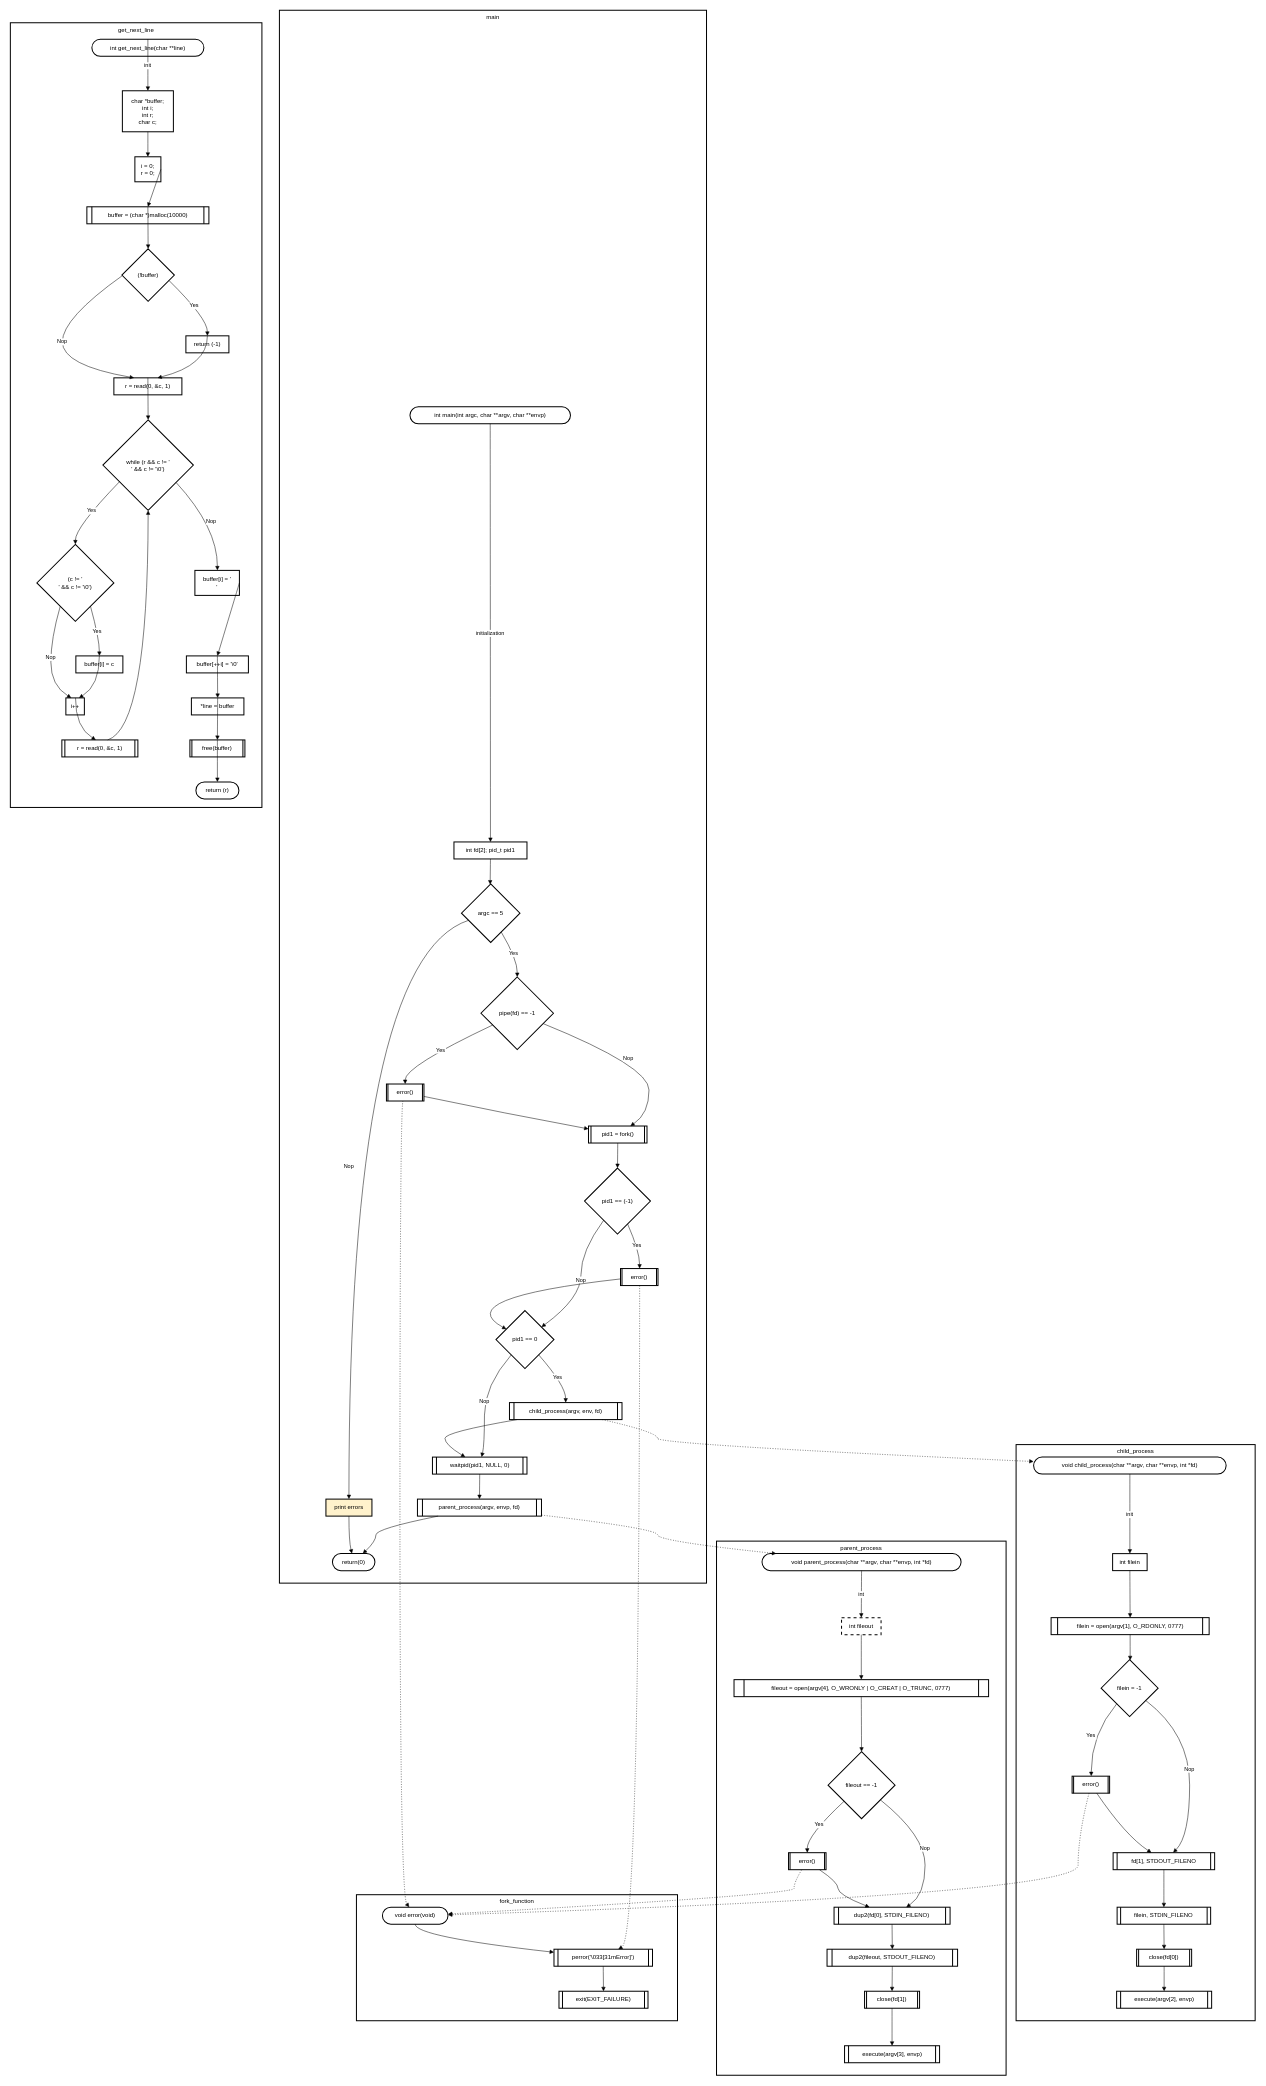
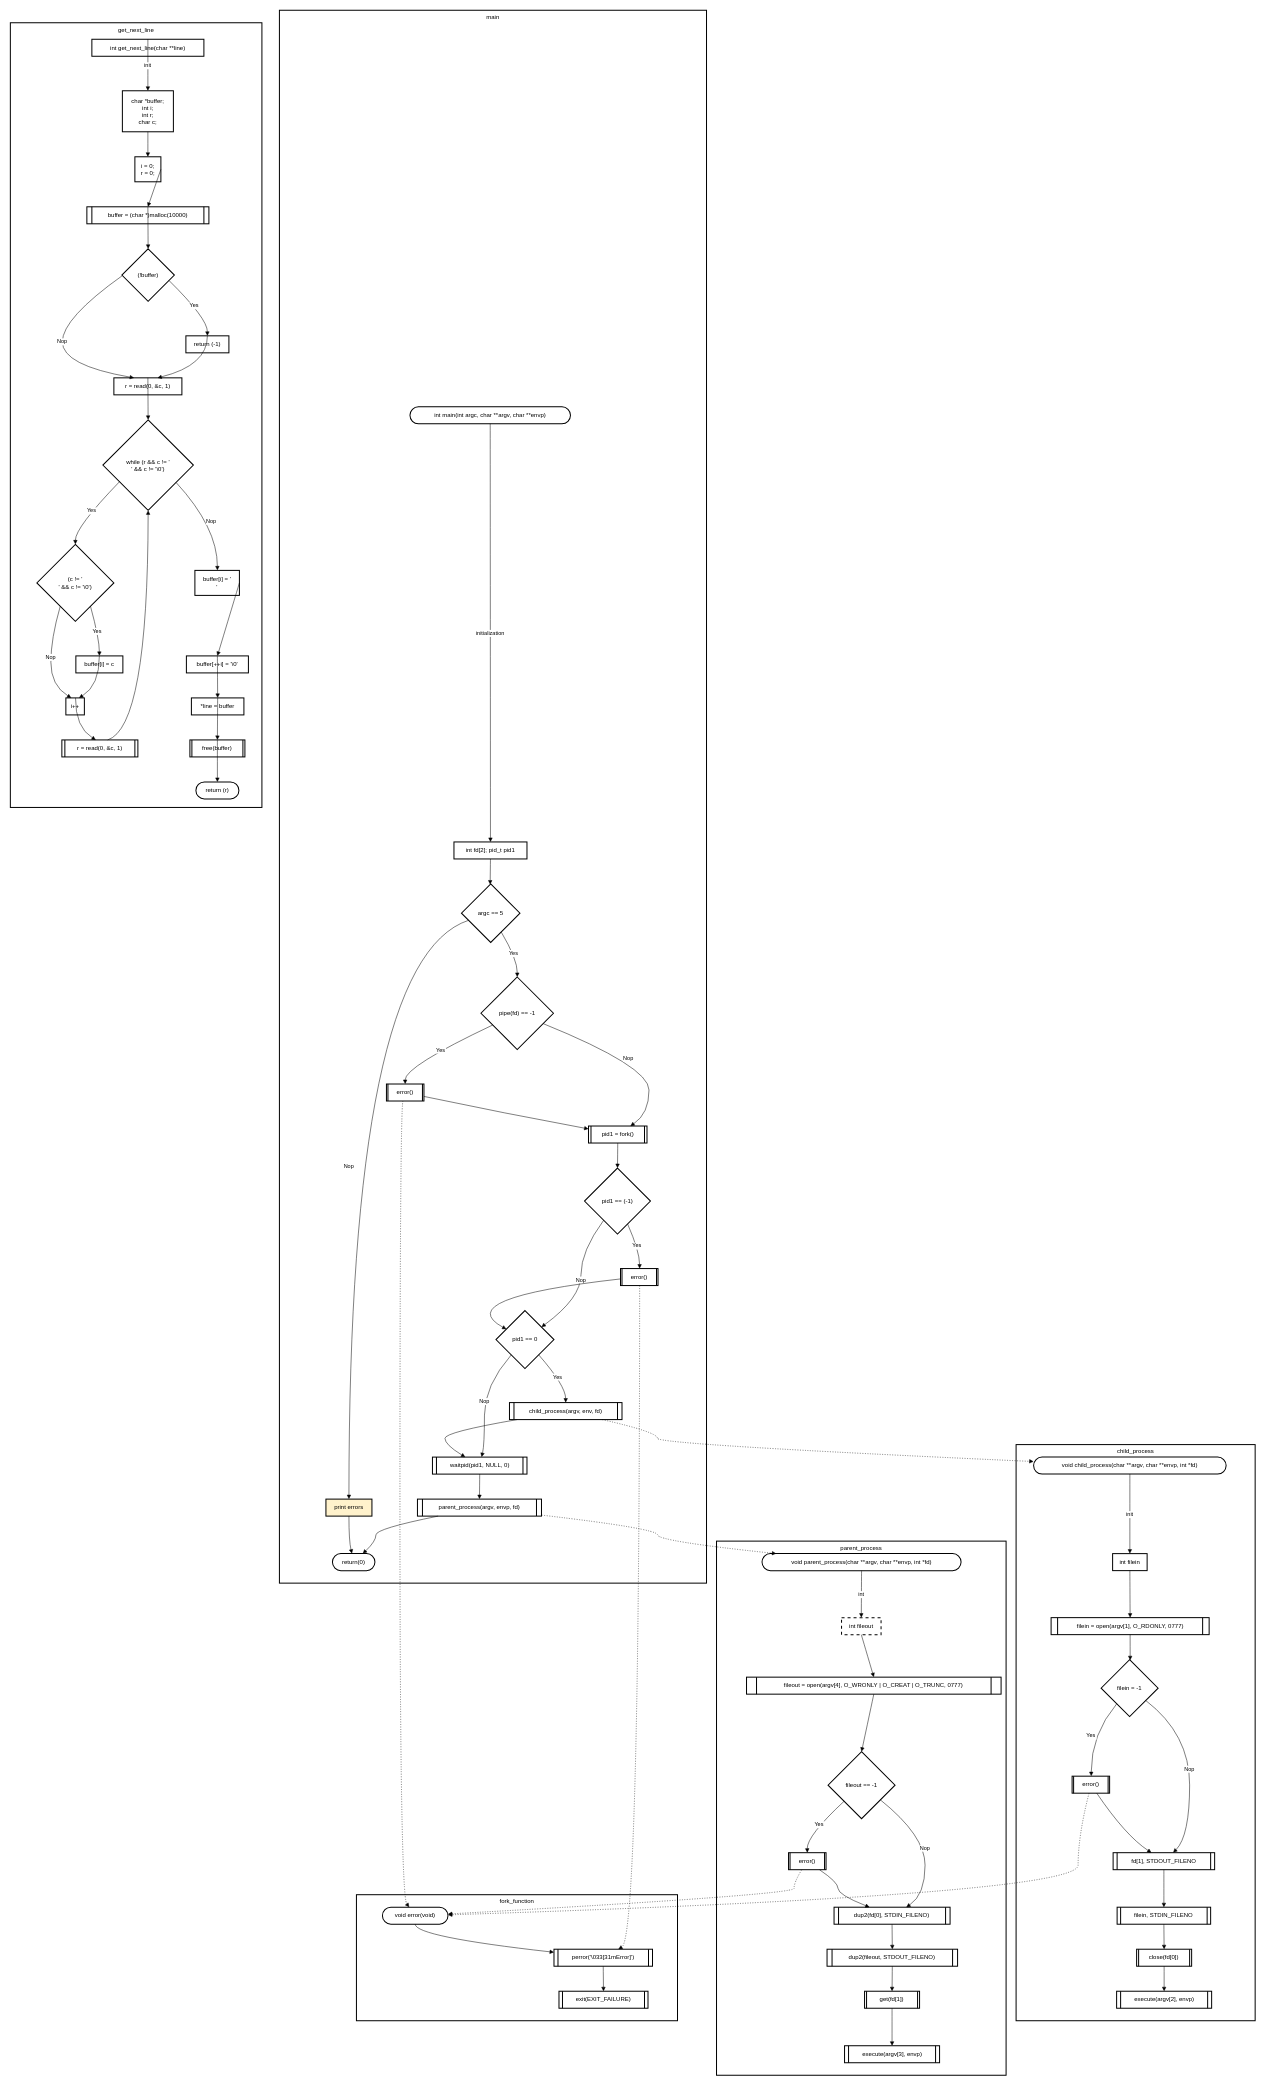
node "int get_next_line(char **line)": shape rounded rectangle -> rectangle
node "fileout = open(argv[4], O_WRONLY | O_CREAT | O_TRUNC, 0777)": moved (861, 1688) -> (874, 1685)
node "close(fd[1])": label "close(fd[1])" -> "get(fd[1])"
